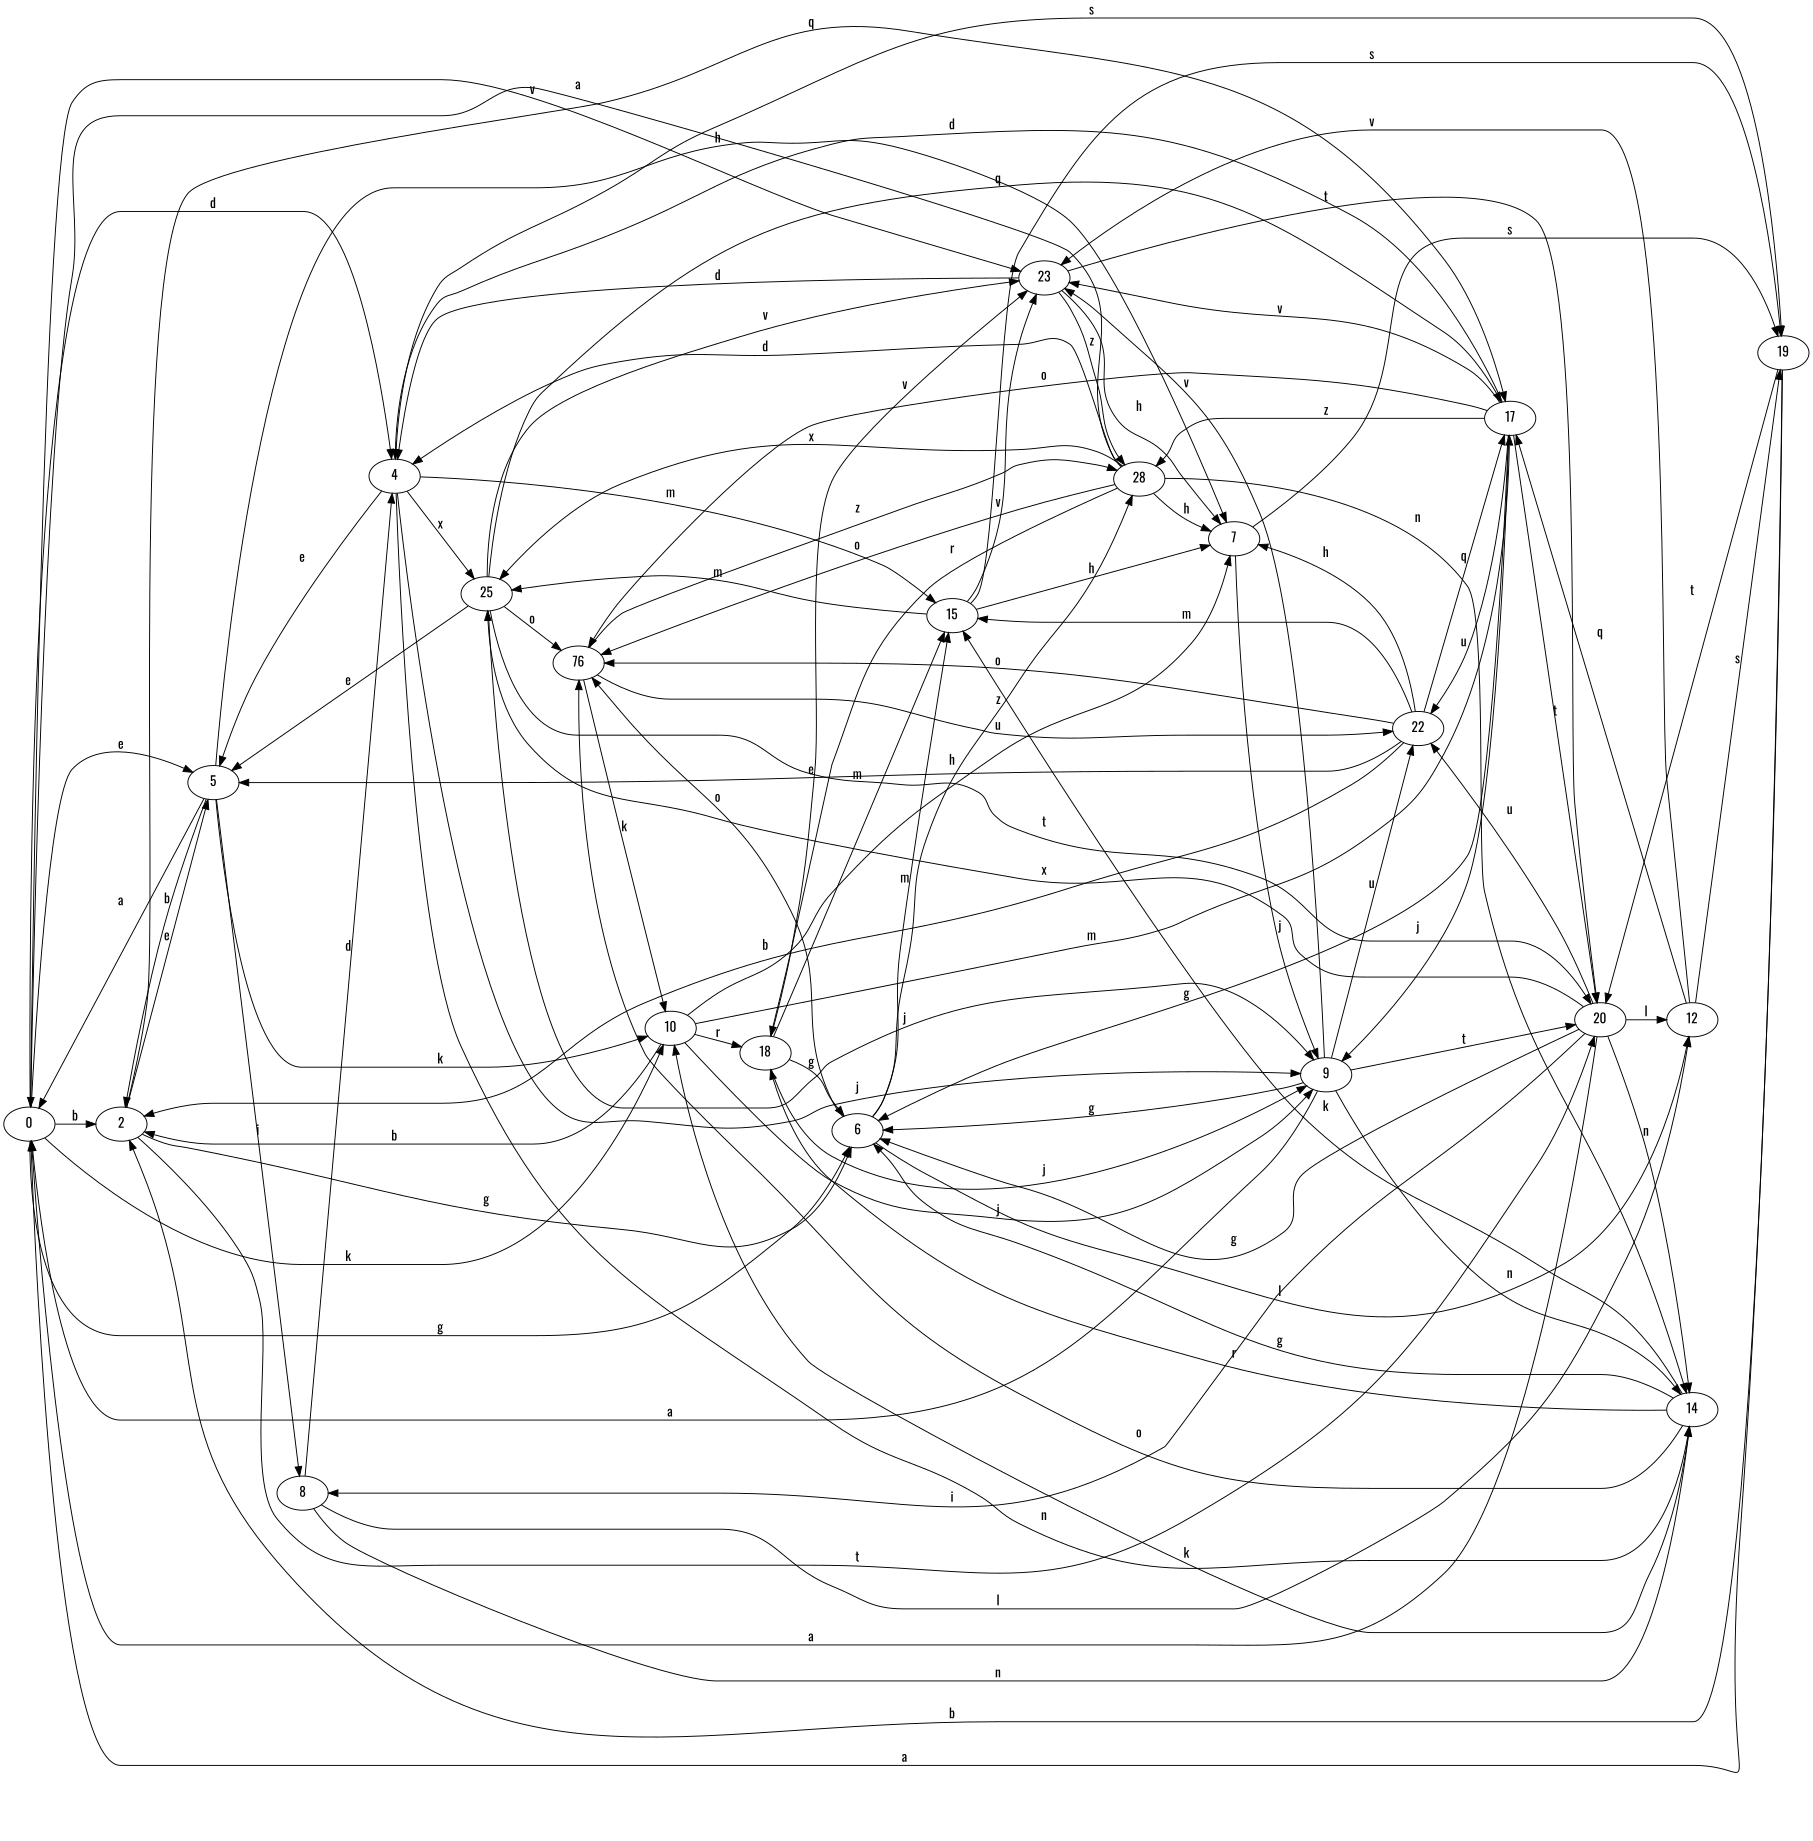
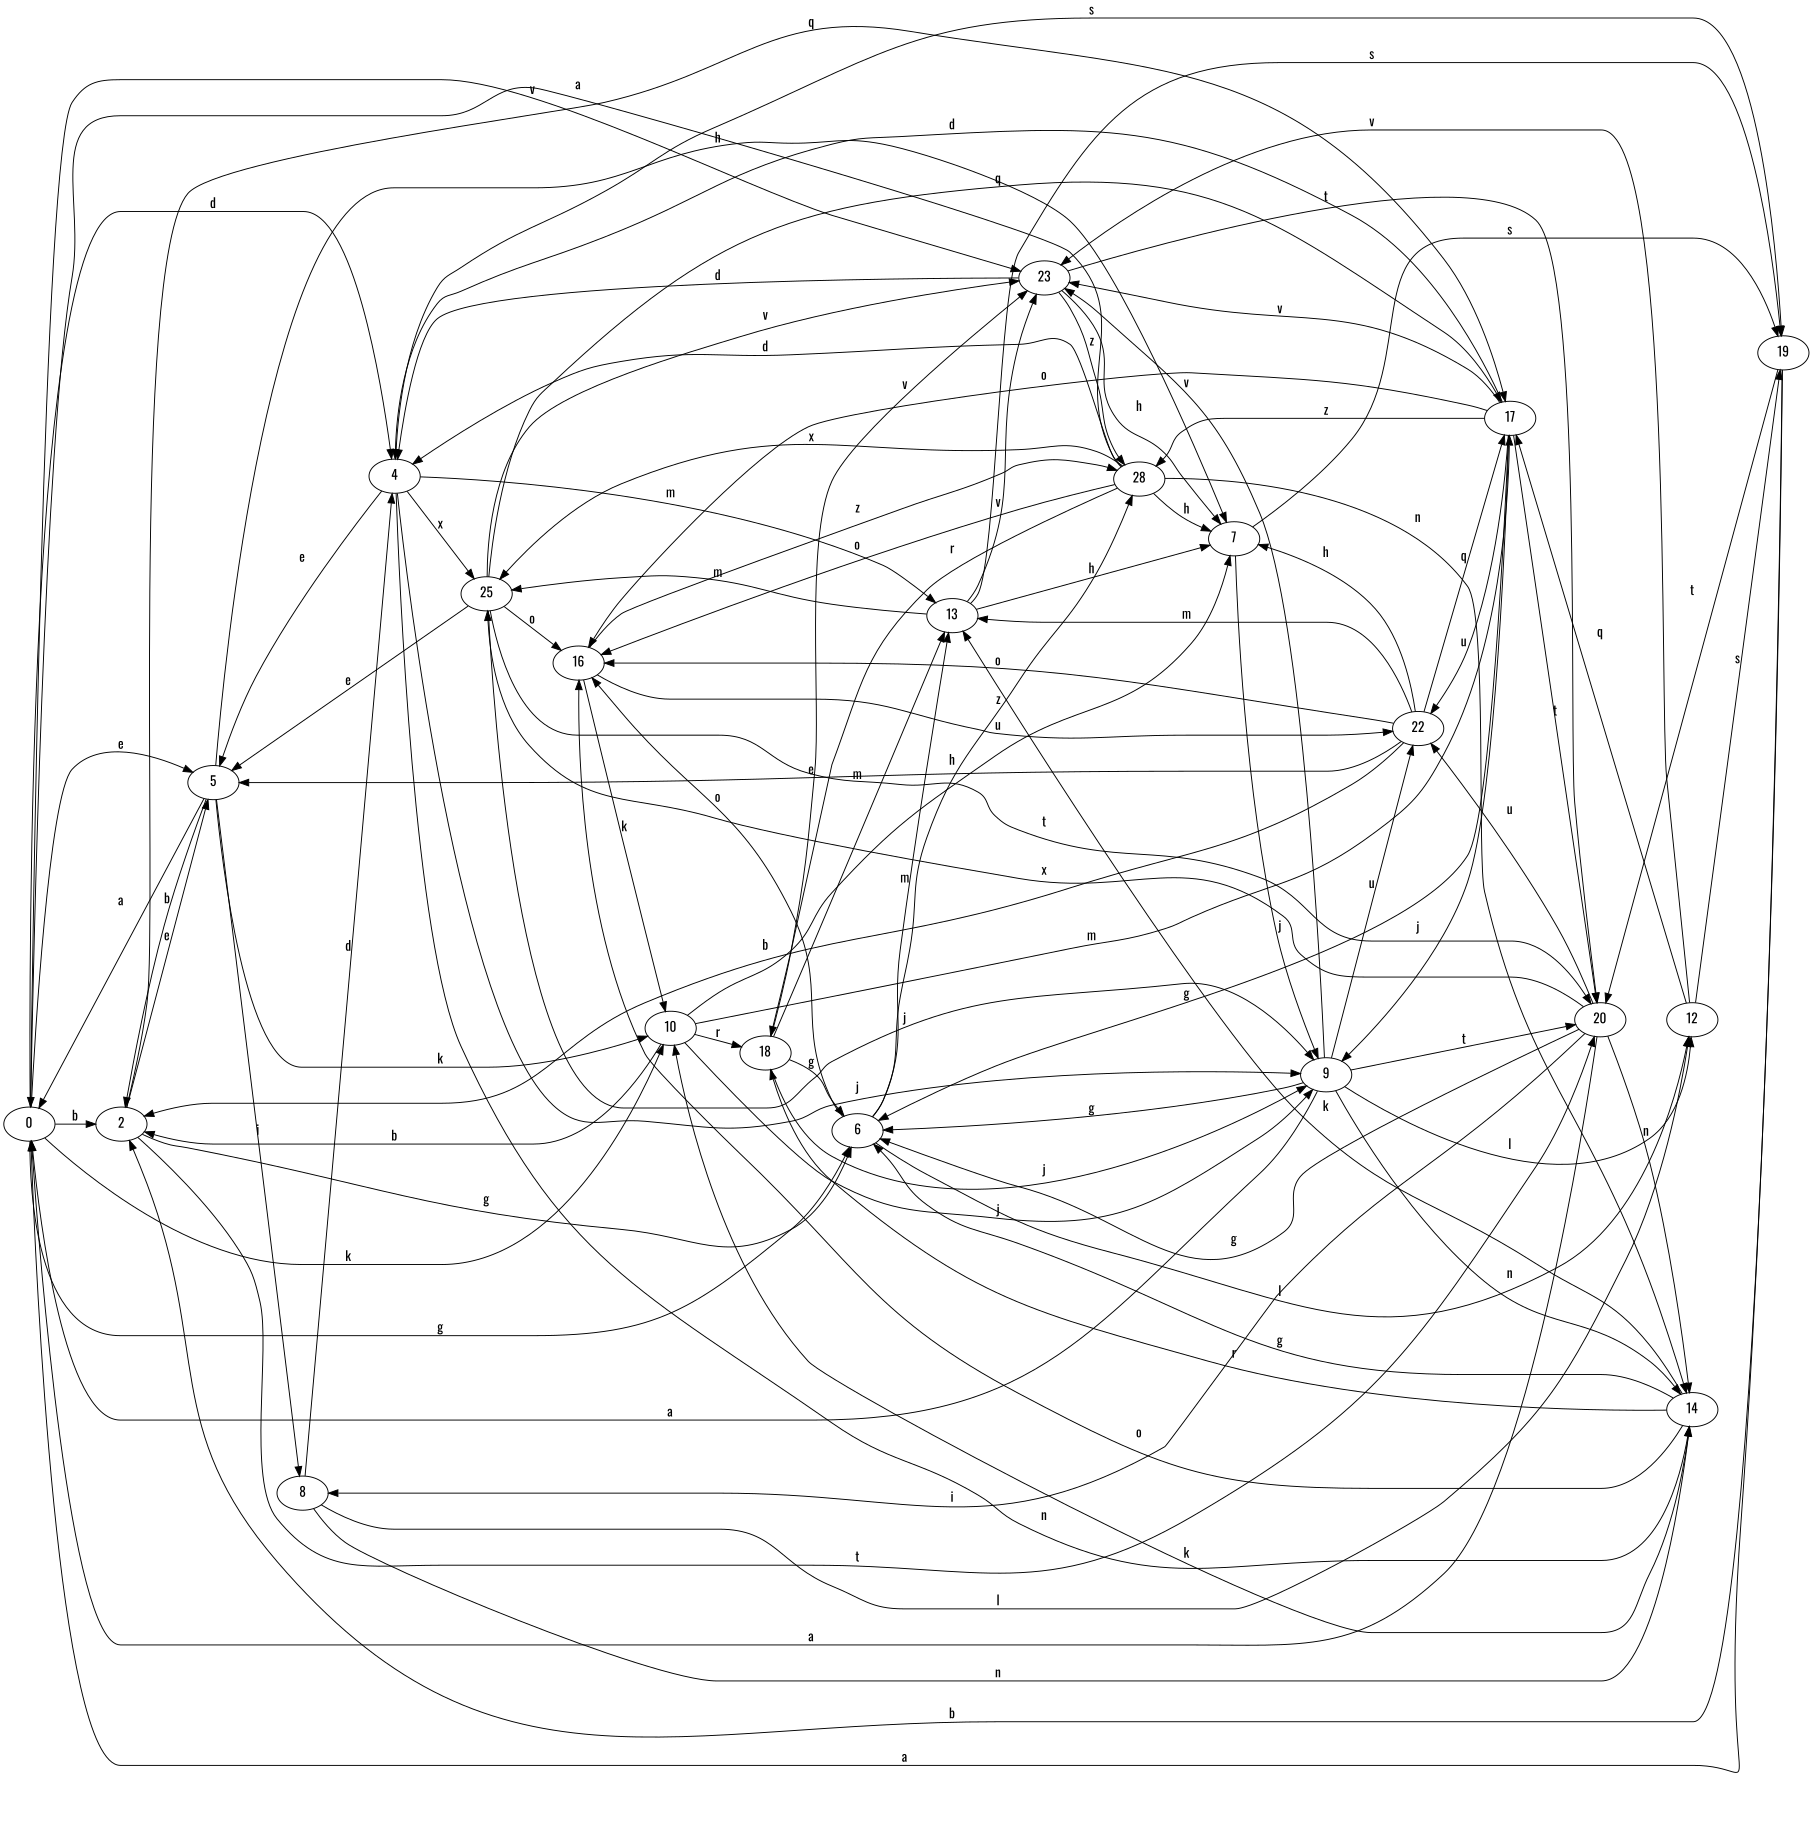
node "15": label "15" -> "13"
node "76": label "76" -> "16"
edge "20" -> "12": now "9" -> "12"
